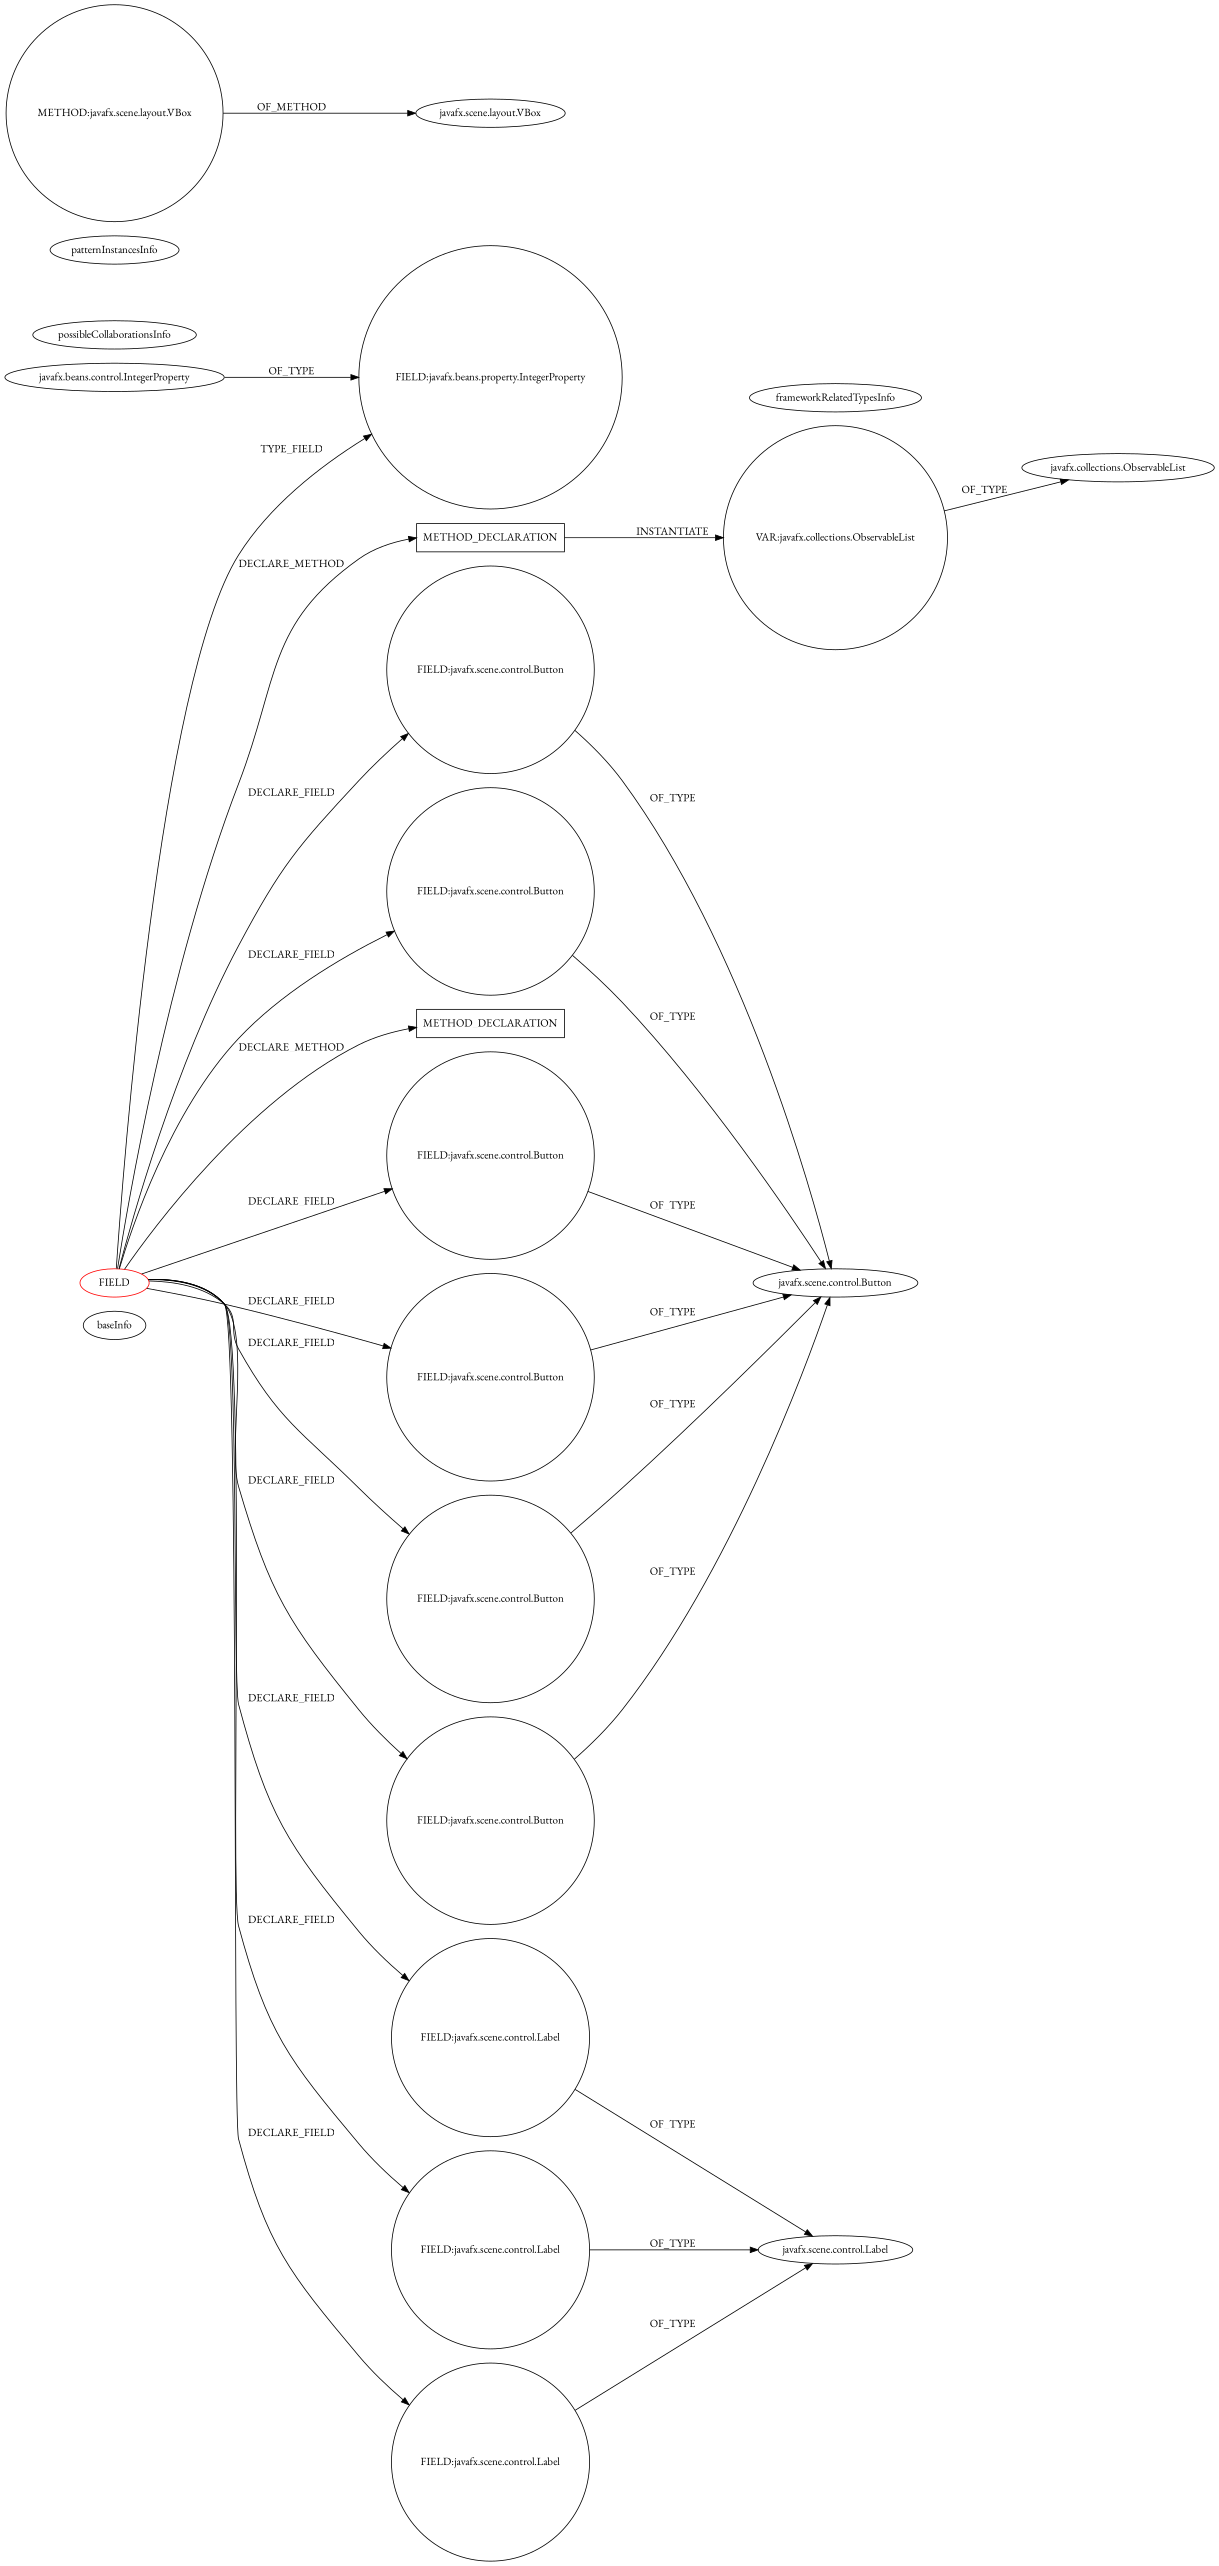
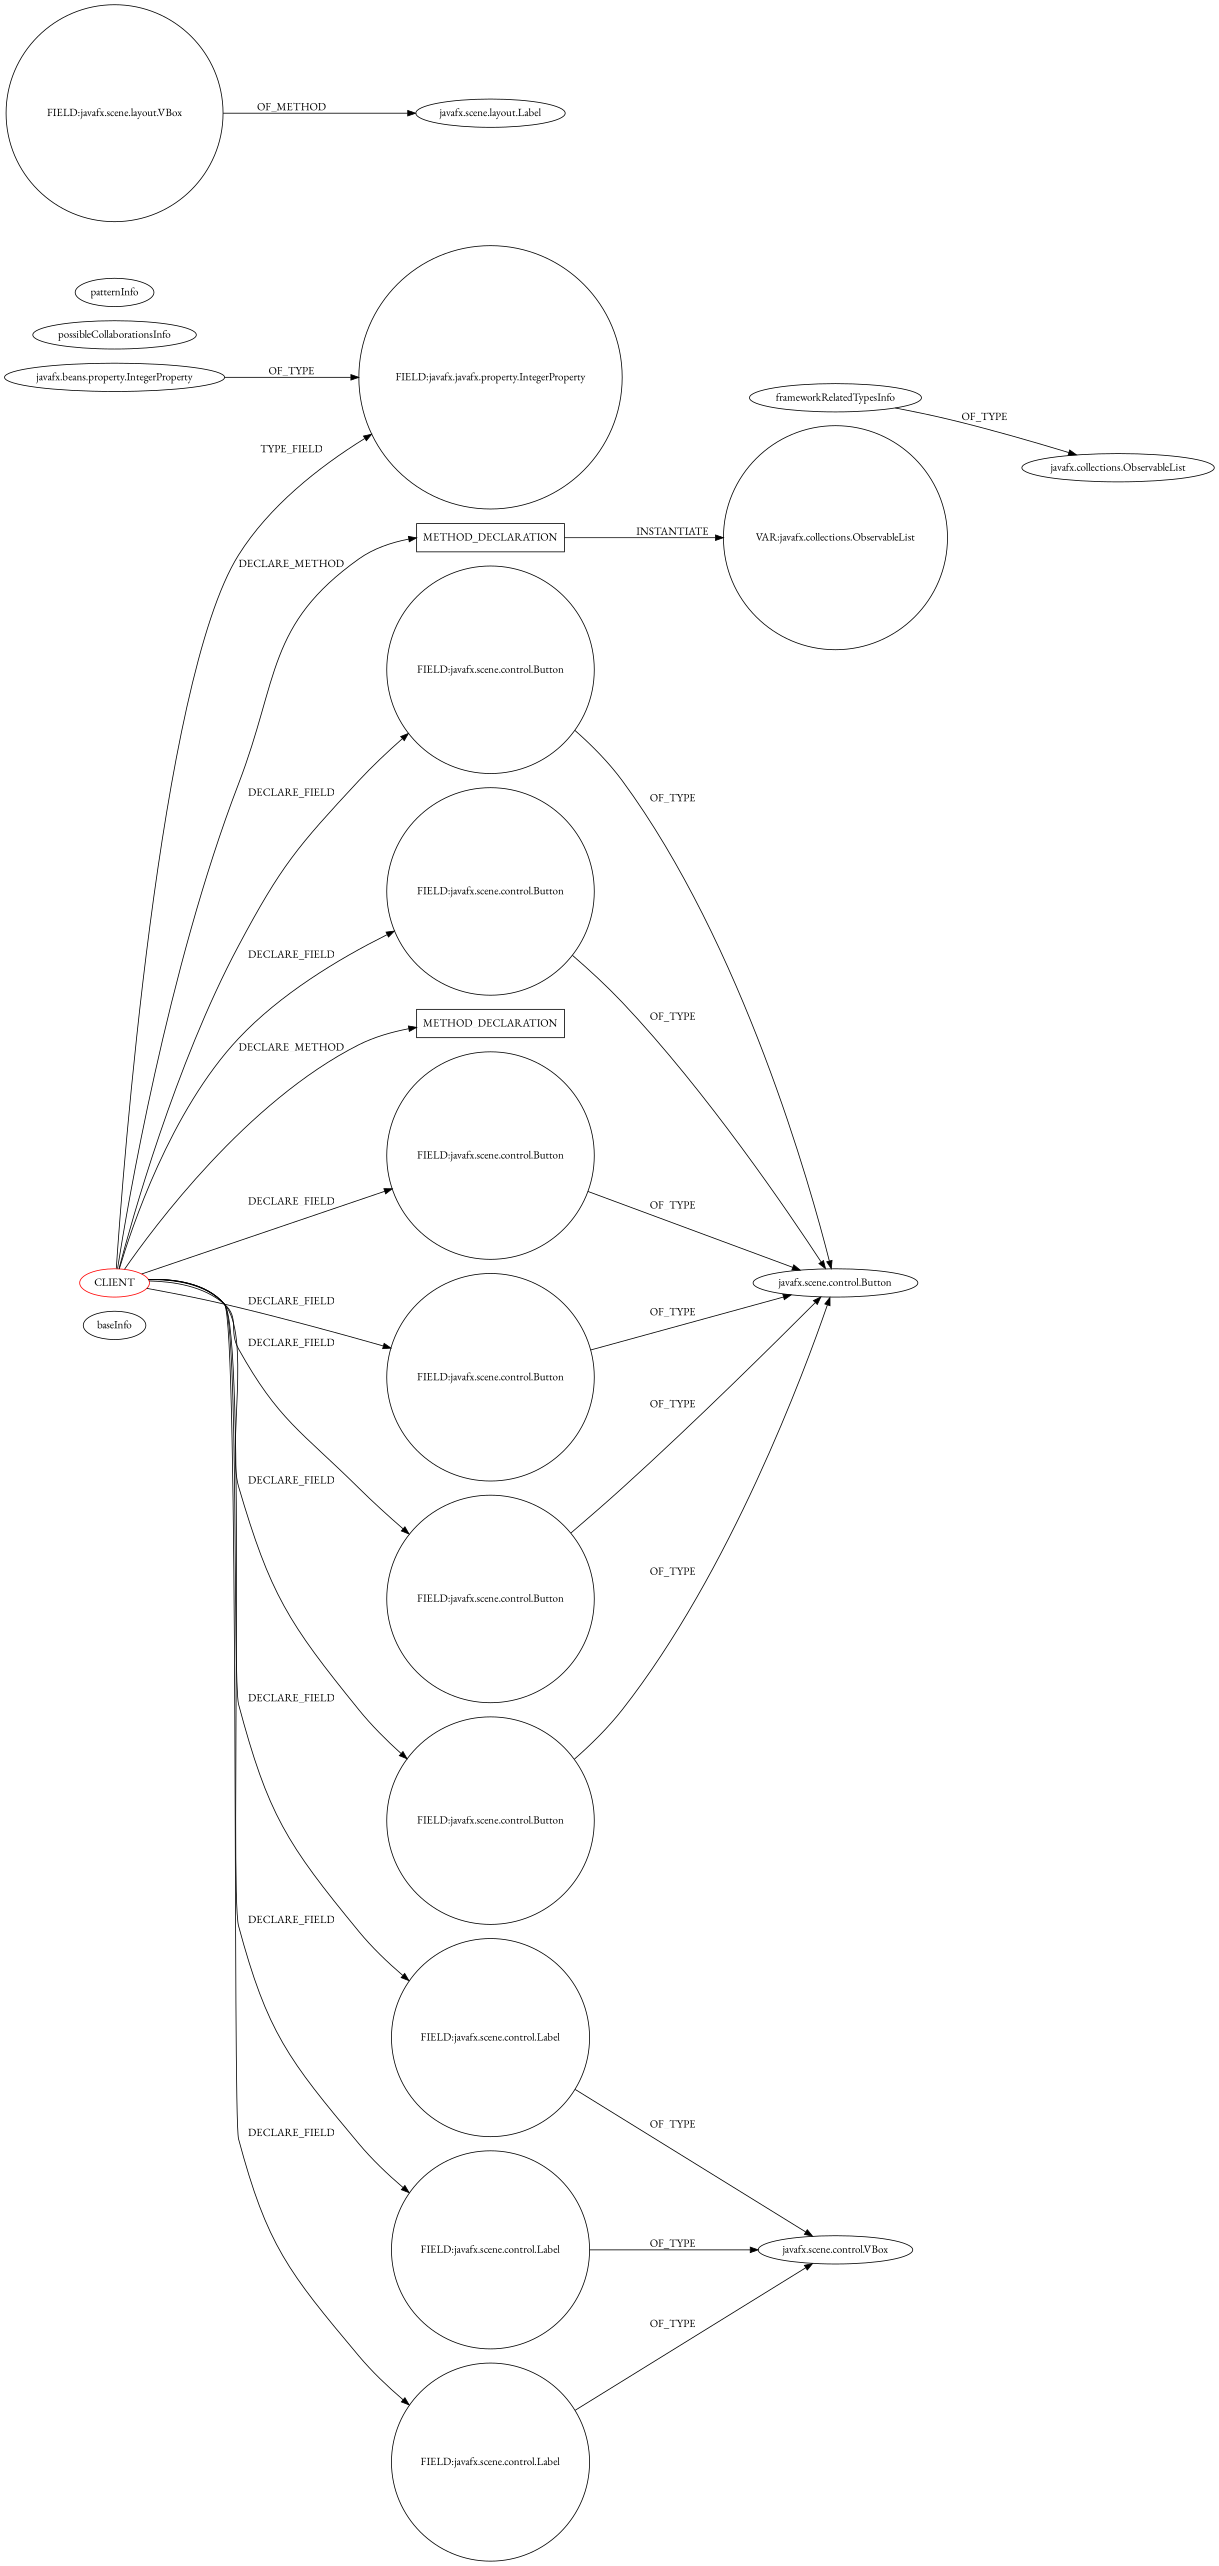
node "METHOD:javafx.scene.layout.VBox": label "METHOD:javafx.scene.layout.VBox" -> "FIELD:javafx.scene.layout.VBox"
node "javafx.scene.layout.VBox": label "javafx.scene.layout.VBox" -> "javafx.scene.layout.Label"
node "patternInstancesInfo": removed
node "patternInfo": added
node "javafx.beans.control.IntegerProperty": label "javafx.beans.control.IntegerProperty" -> "javafx.beans.property.IntegerProperty"
node "FIELD:javafx.beans.property.IntegerProperty": label "FIELD:javafx.beans.property.IntegerProperty" -> "FIELD:javafx.javafx.property.IntegerProperty"
edge "VAR:javafx.collections.ObservableList" -> "javafx.collections.ObservableList": now "frameworkRelatedTypesInfo" -> "javafx.collections.ObservableList"
node "FIELD": label "FIELD" -> "CLIENT"
node "javafx.scene.control.Label": label "javafx.scene.control.Label" -> "javafx.scene.control.VBox"
